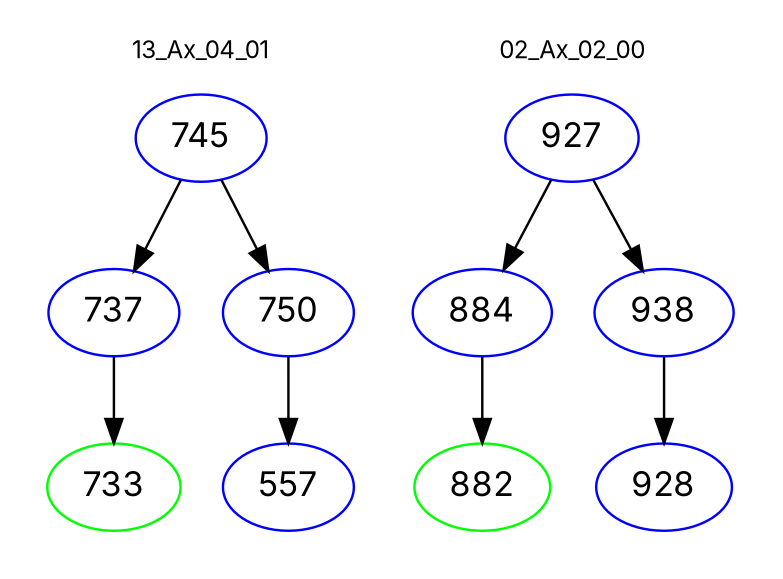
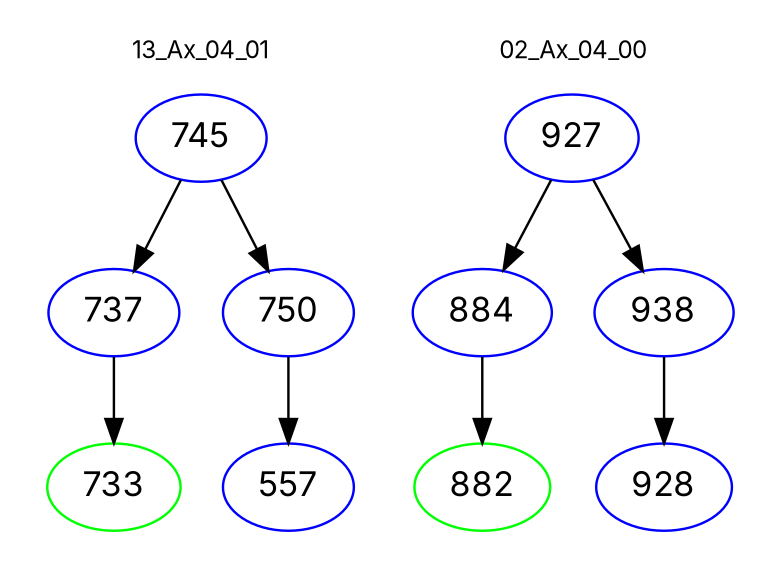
cluster "02_Ax_02_00": label "02_Ax_02_00" -> "02_Ax_04_00"
